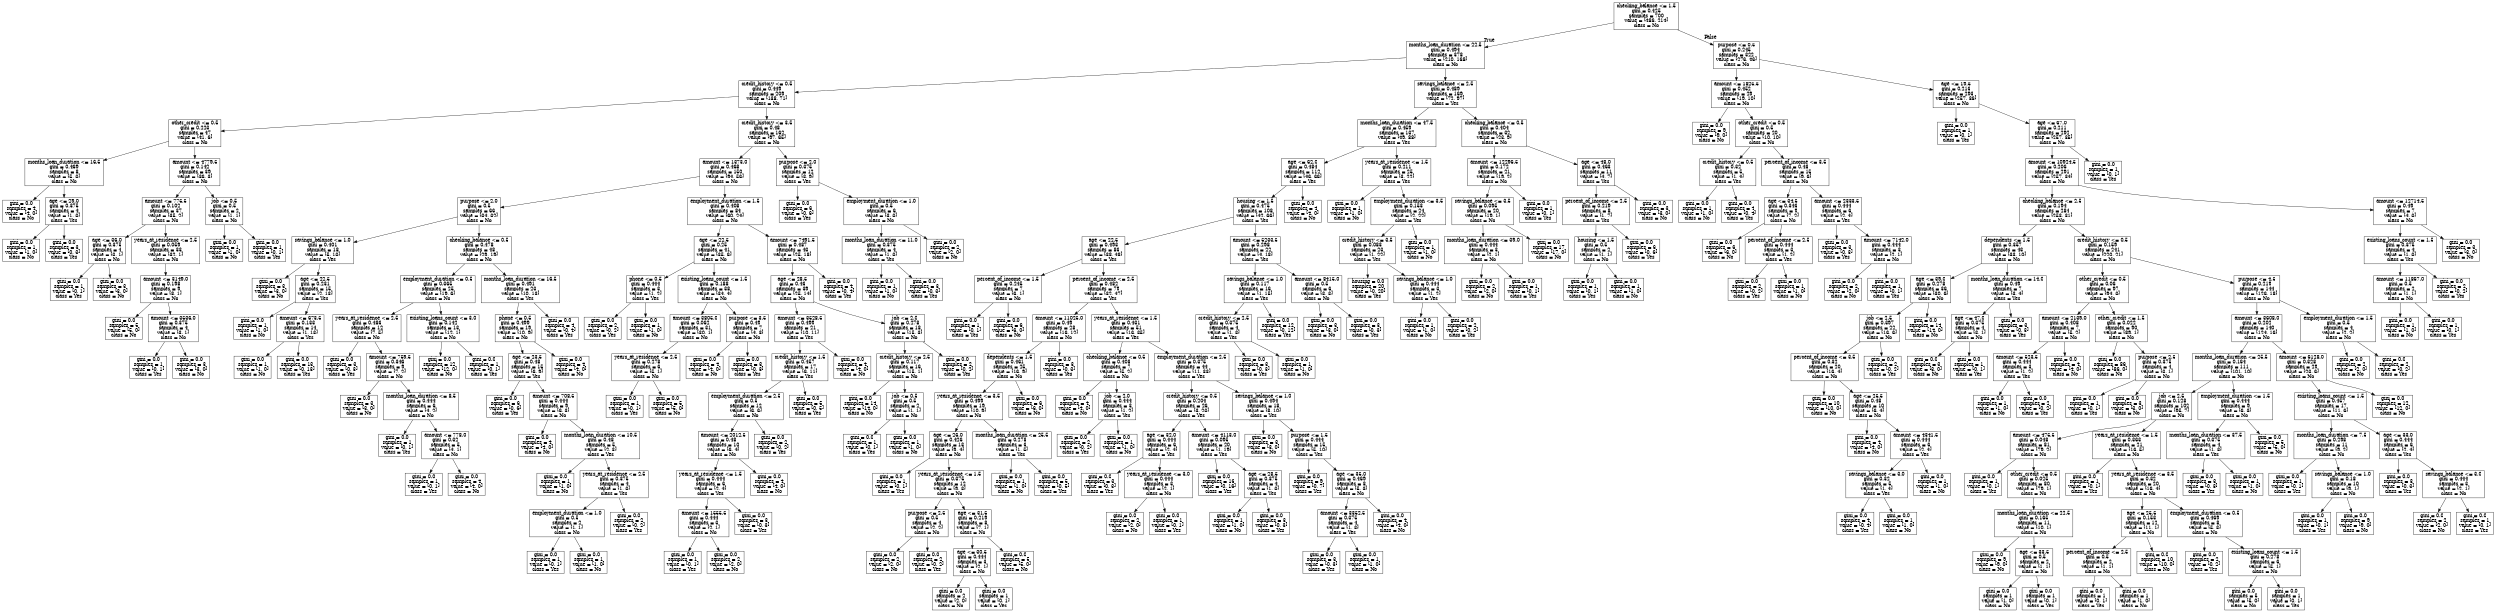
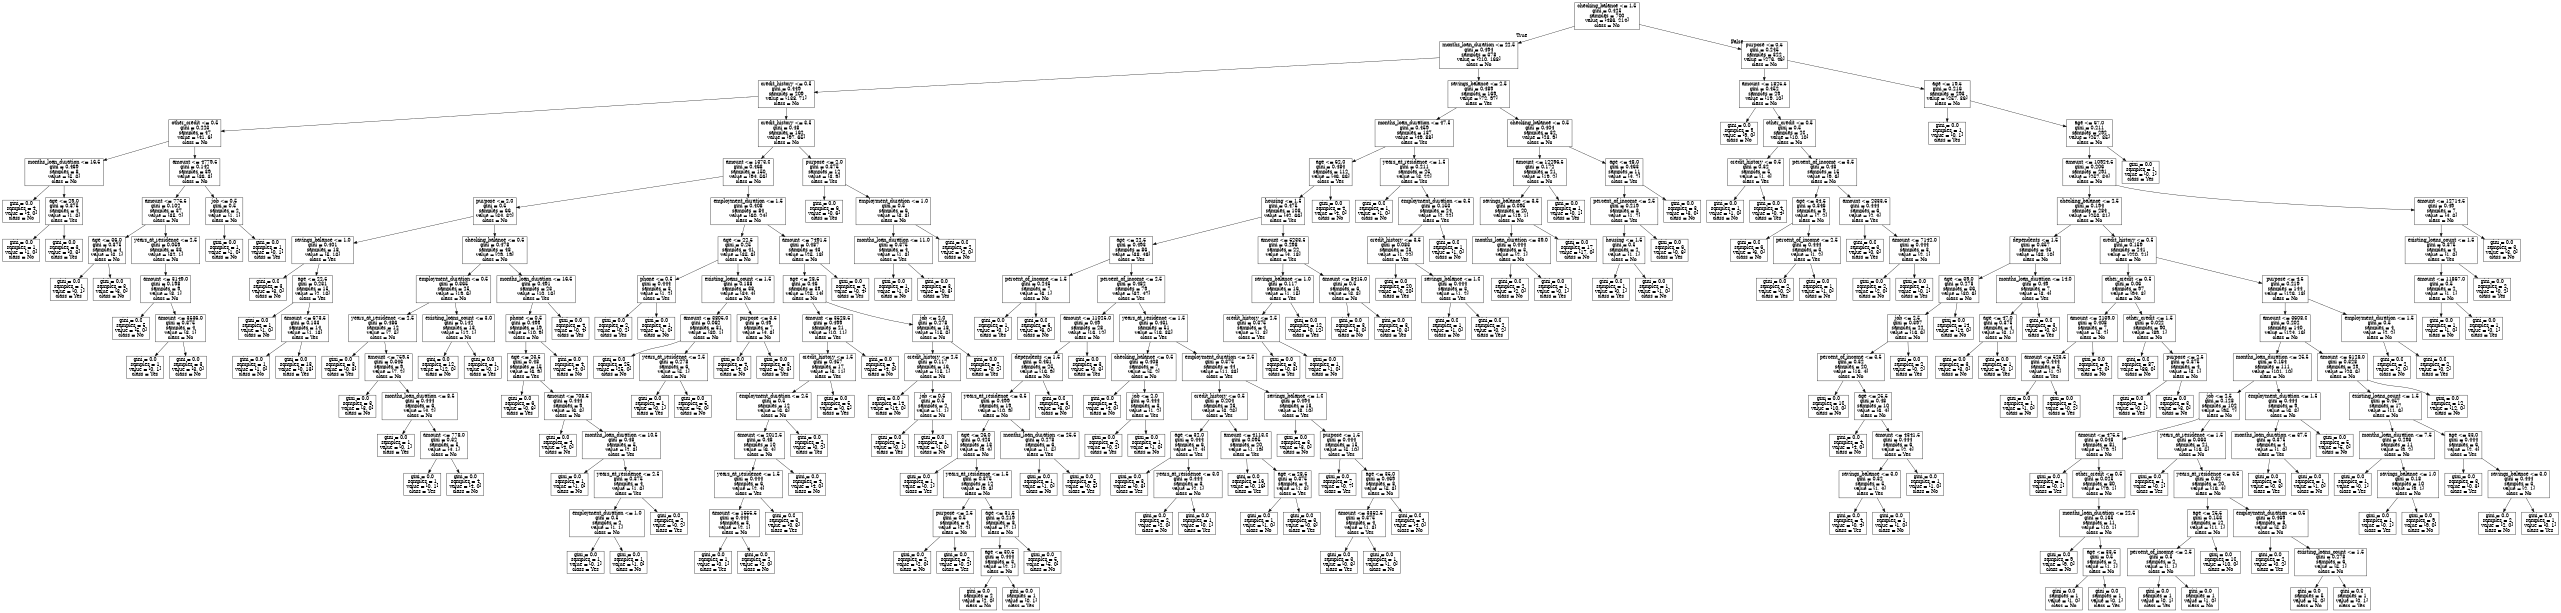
node "housing = 0.0 samples = 20 value = [0, 20] class = Yes": label "housing = 0.0 samples = 20 value = [0, 20] class = Yes" -> "gini = 0.0 samples = 20 value = [0, 20] class = Yes"
node "gini = 0.0 samples = 25 value = [25, 0] class = No": added
node "gini = 0.0 samples = 86 value = [86, 0] class = No": label "gini = 0.0 samples = 86 value = [86, 0] class = No" -> "gini = 0.0 samples = 87 value = [86, 0] class = No"
node "gini = 0.0 samples = 9 value = [0, 7] class = Yes": label "gini = 0.0 samples = 9 value = [0, 7] class = Yes" -> "gini = 0.0 samples = 7 value = [0, 7] class = Yes"
